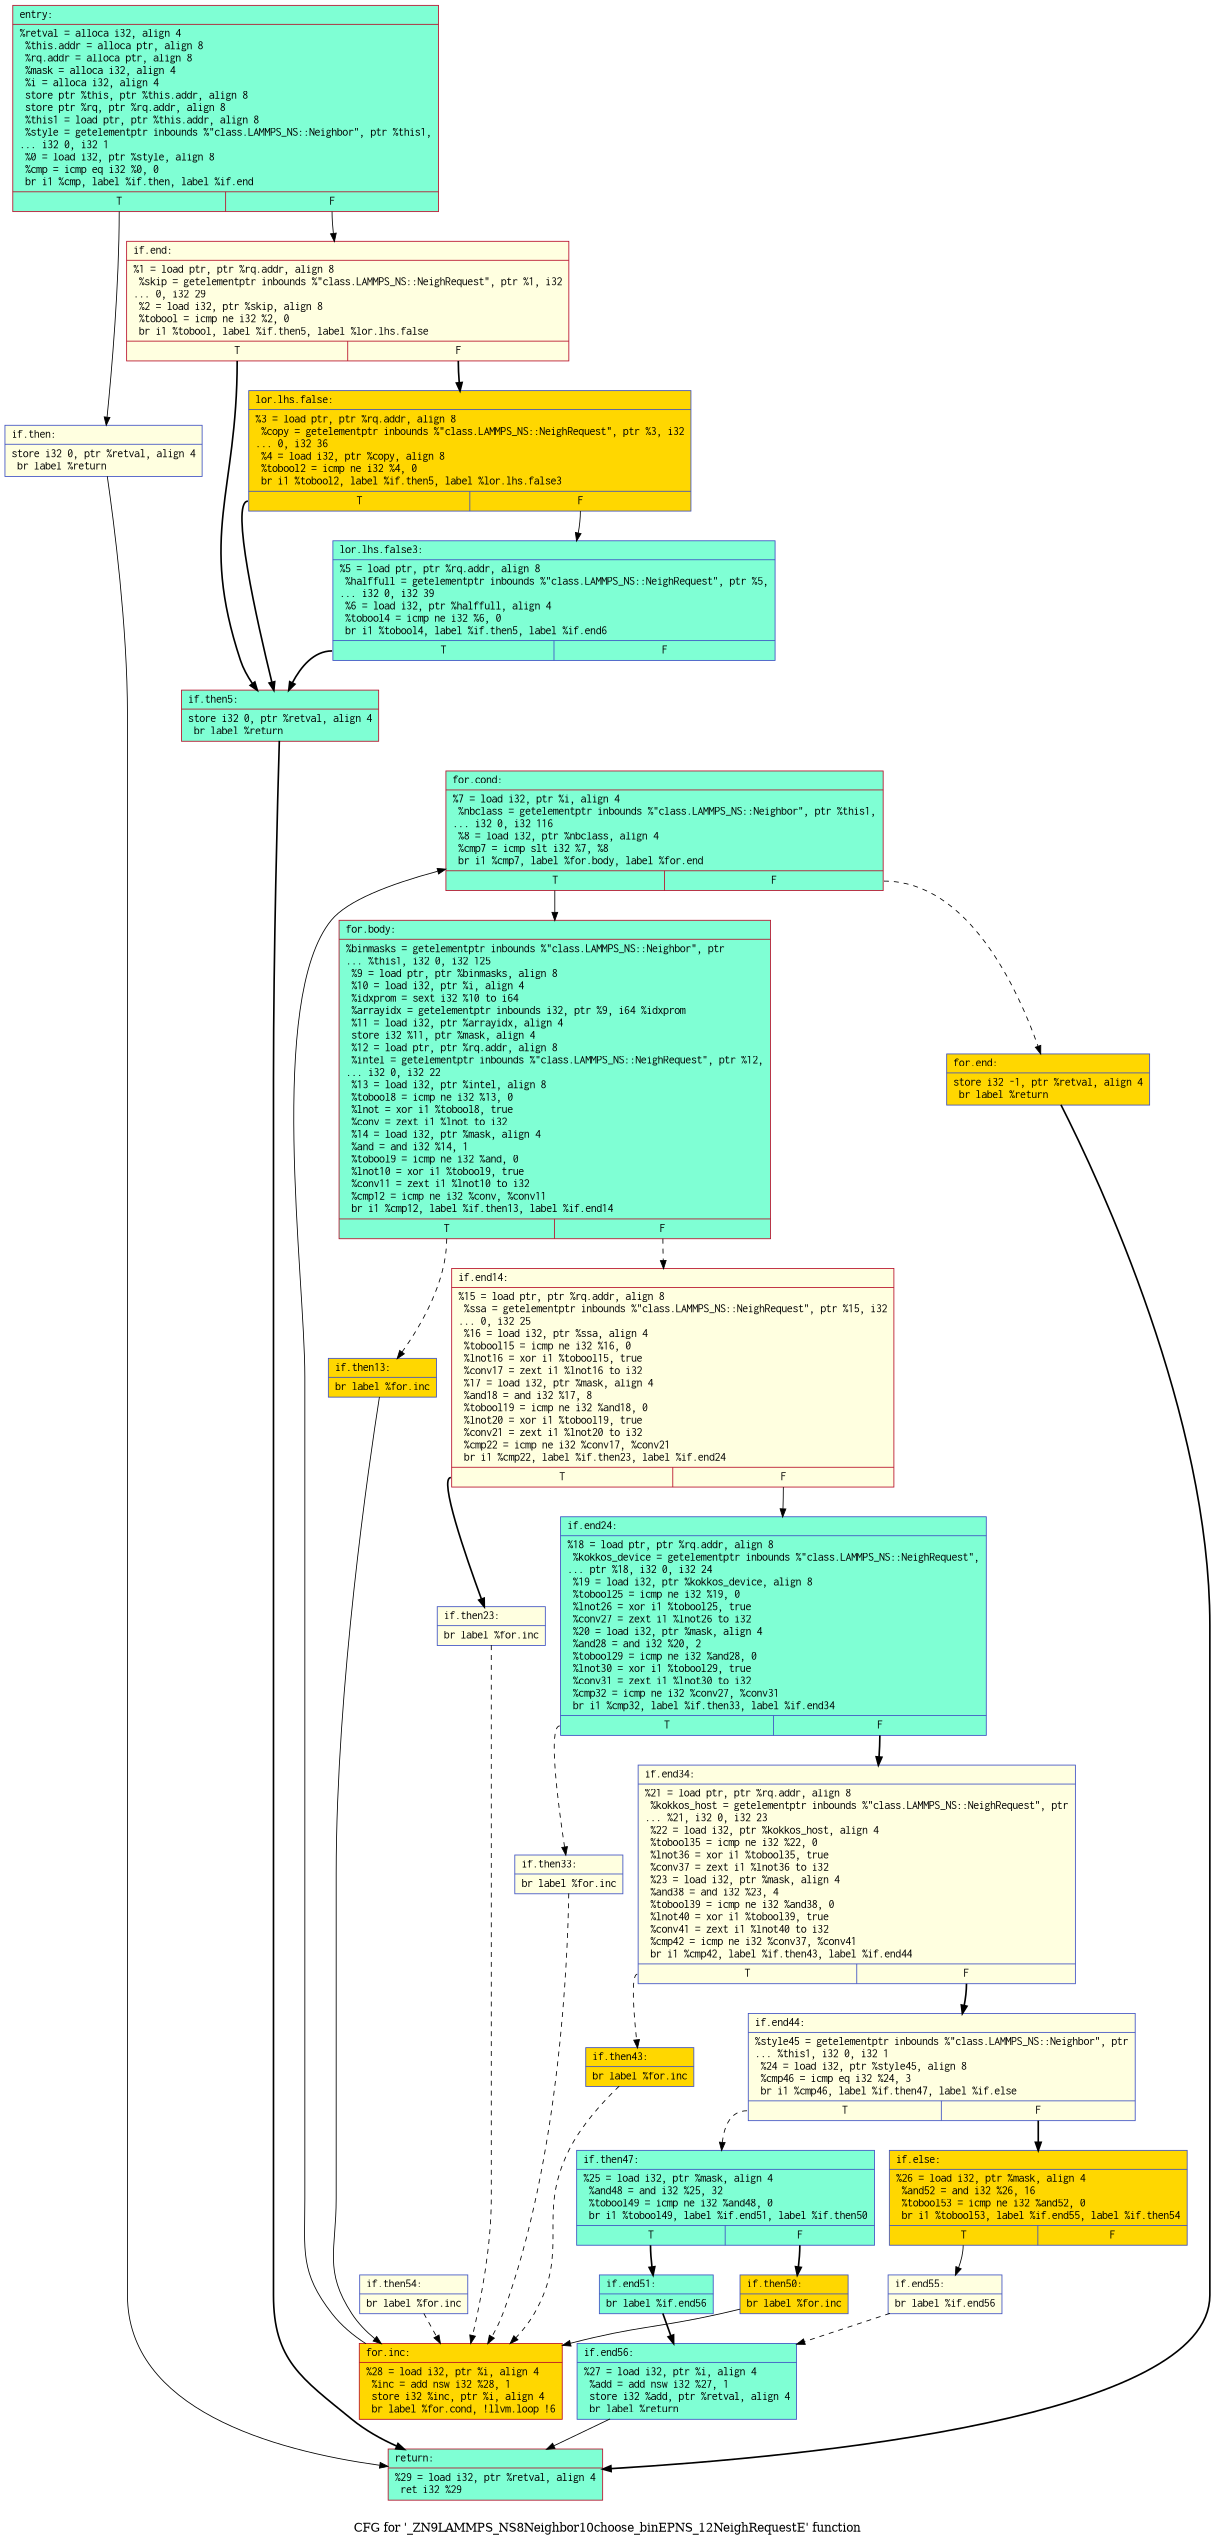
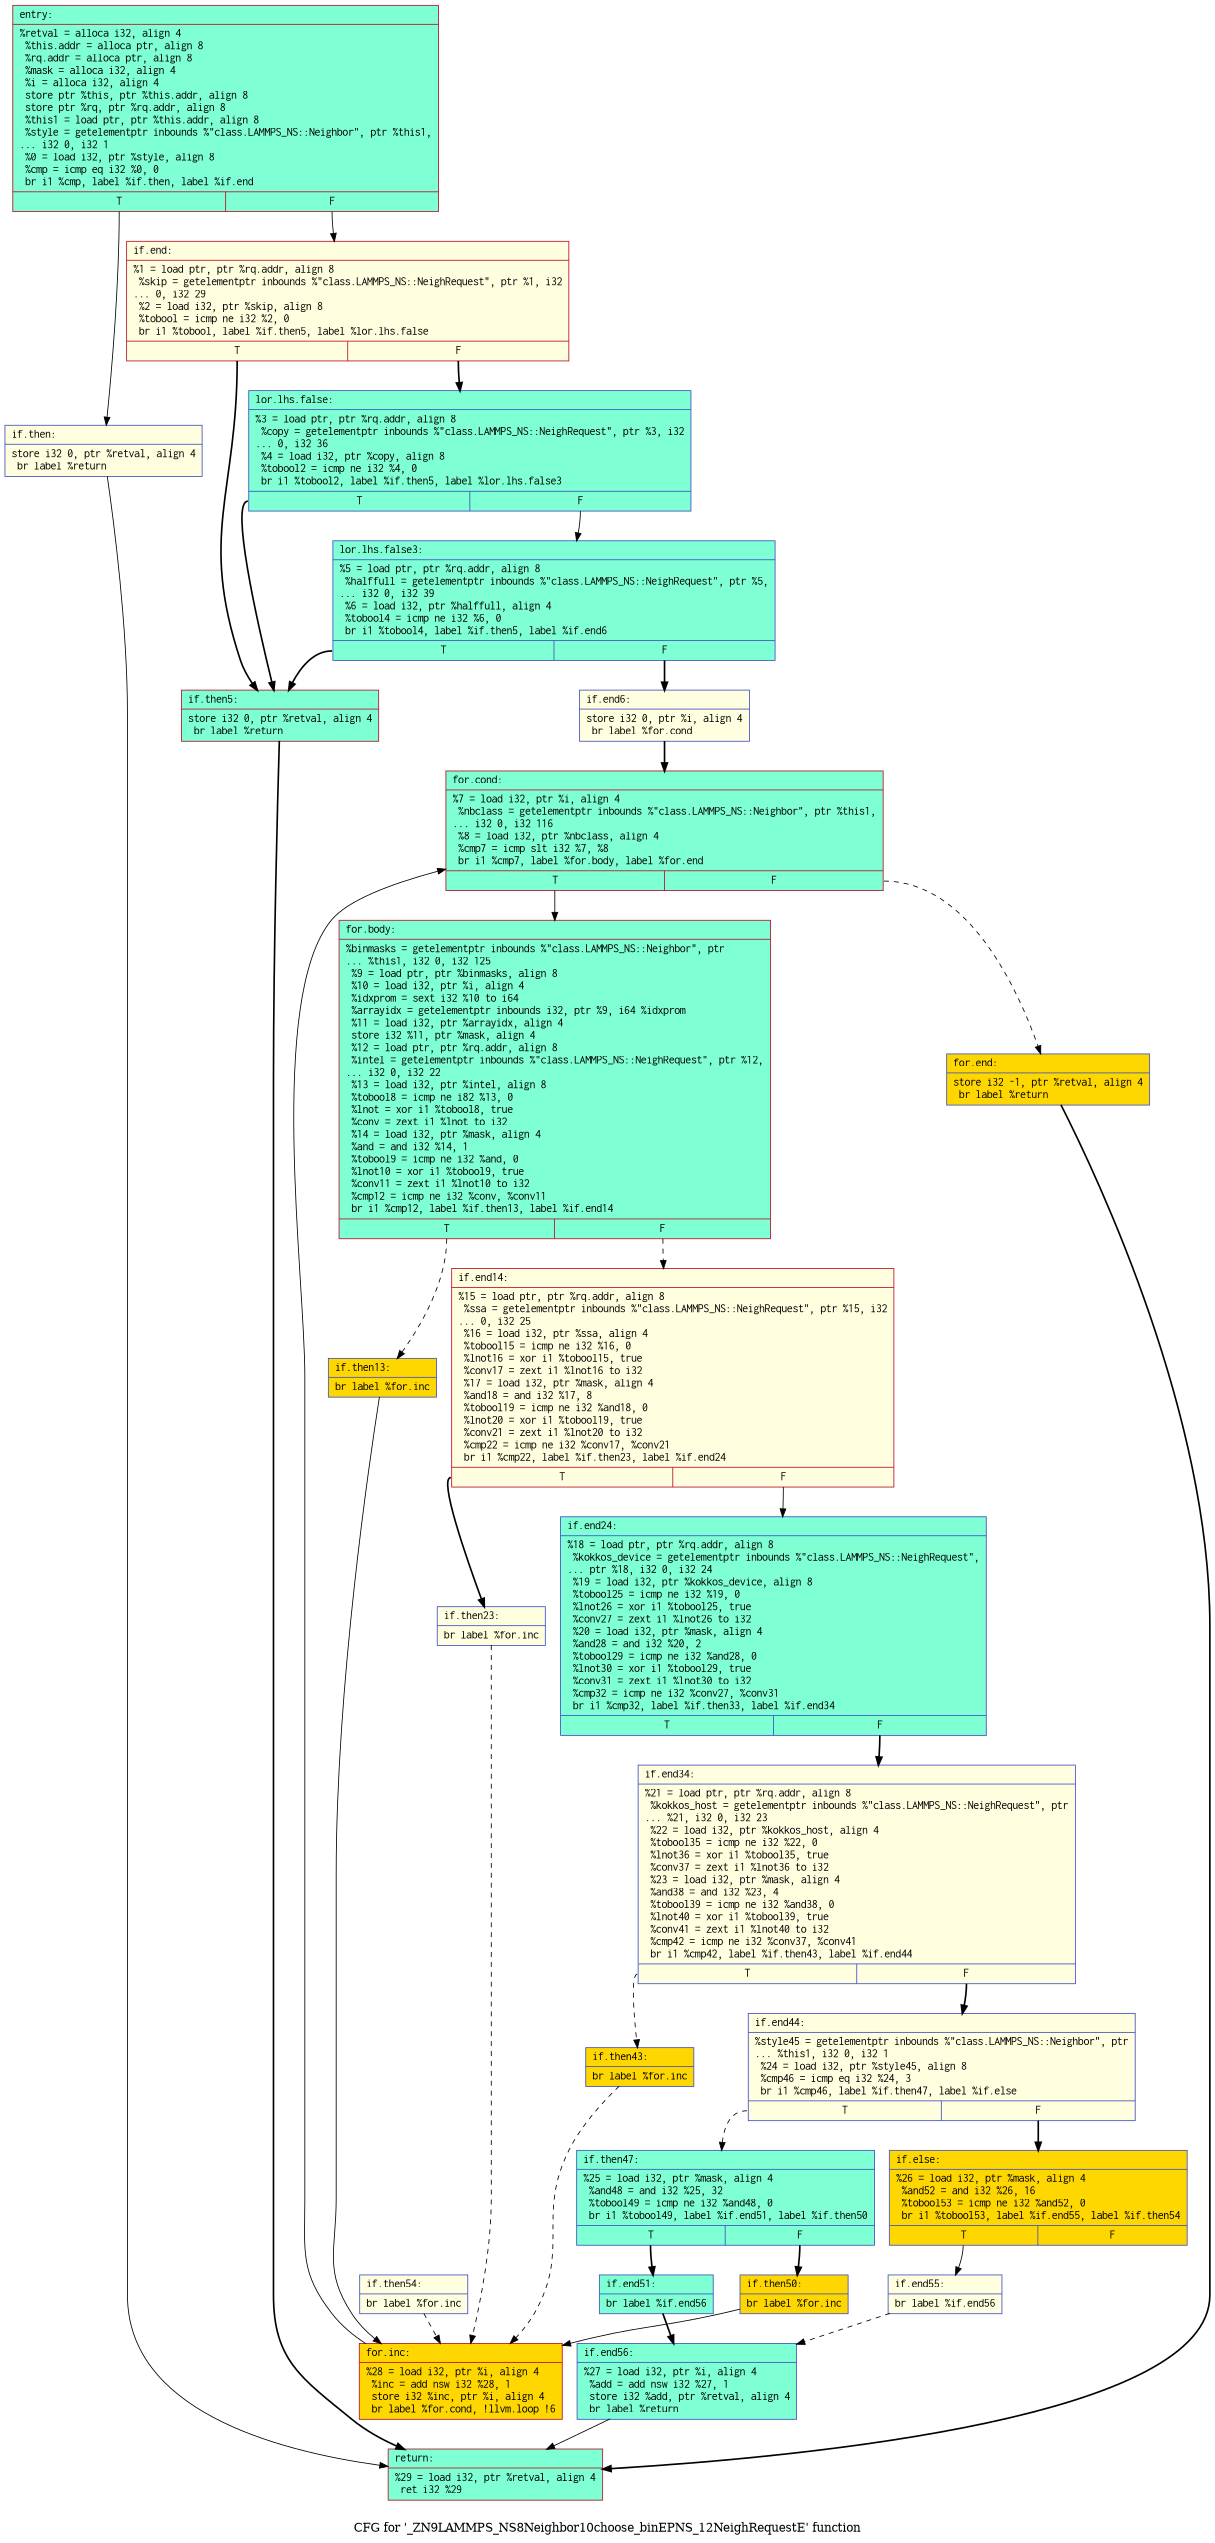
node "lor.lhs.false:": fillcolor gold -> aquamarine
node "if.end6:": added
node "for.body:": text "%tobool8 = icmp ne i32 %13, 0" -> "%tobool8 = icmp ne i82 %13, 0"
node "if.then33:": removed
